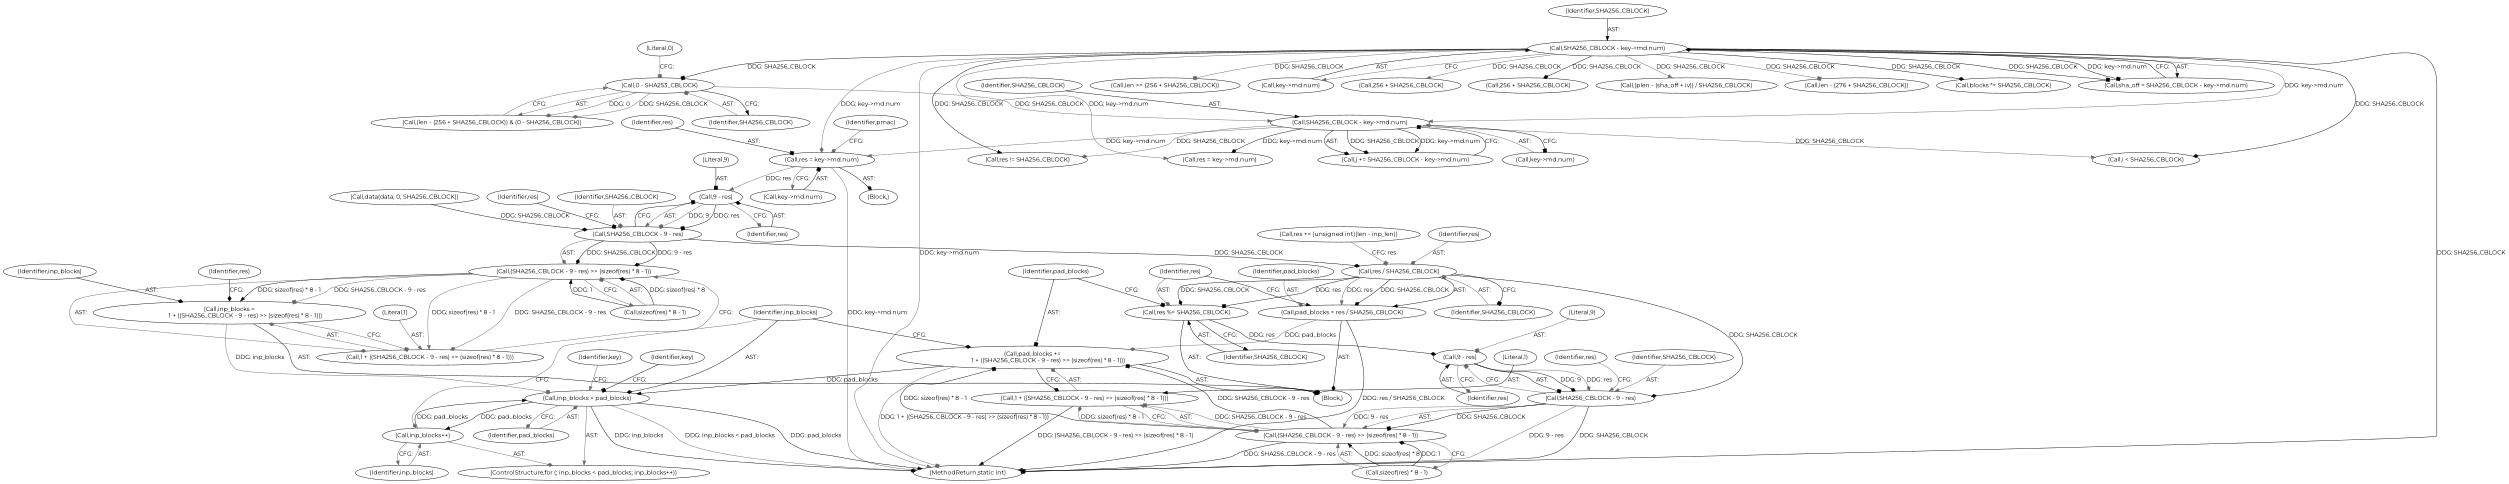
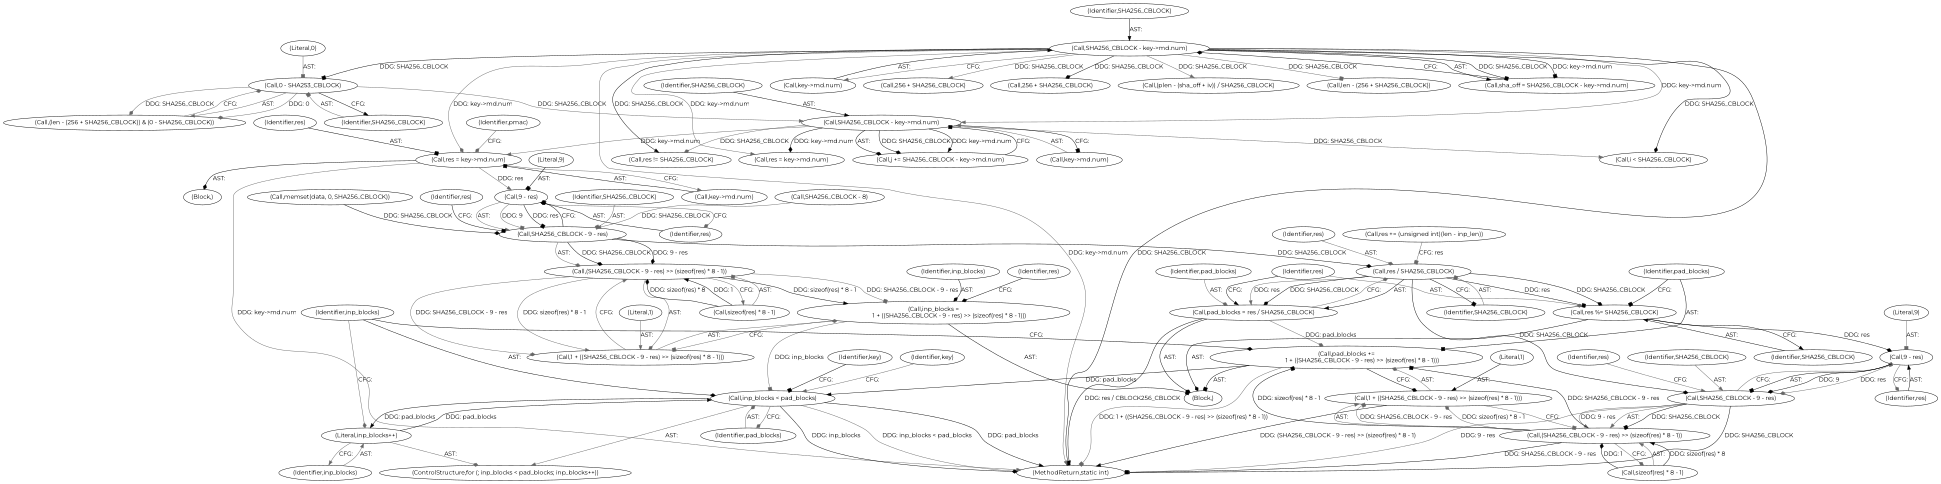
edge "(Literal,0)" -> "(Call,0 - SHA253_CBLOCK)": label "CFG: " -> "AST: "
node "(Call,len >= (256 + SHA256_CBLOCK))": removed
node "(Call,len - (276 + SHA256_CBLOCK))": label "(Call,len - (276 + SHA256_CBLOCK))" -> "(Call,len - (256 + SHA256_CBLOCK))"
node "(Call,blocks *= SHA256_CBLOCK)": removed
edge "(Call,(len - (256 + SHA256_CBLOCK)) & (0 - SHA256_CBLOCK))" -> "(Call,0 - SHA253_CBLOCK)": arrowhead normal -> diamond
node "(Call,data(data, 0, SHA256_CBLOCK))": label "(Call,data(data, 0, SHA256_CBLOCK))" -> "(Call,memset(data, 0, SHA256_CBLOCK))"
node "(Call,SHA256_CBLOCK - 8)": added
edge "(Call,pad_blocks = res / SHA256_CBLOCK)" -> "(Call,res / SHA256_CBLOCK)": added, label "CFG:"
edge "(Call,pad_blocks = res / SHA256_CBLOCK)" -> "(MethodReturn,static int)": label "DDG: res / SHA256_CBLOCK" -> "DDG: res / CBLOCK256_CBLOCK"
node "(Call,inp_blocks++)": label "(Call,inp_blocks++)" -> "(Literal,inp_blocks++)"
